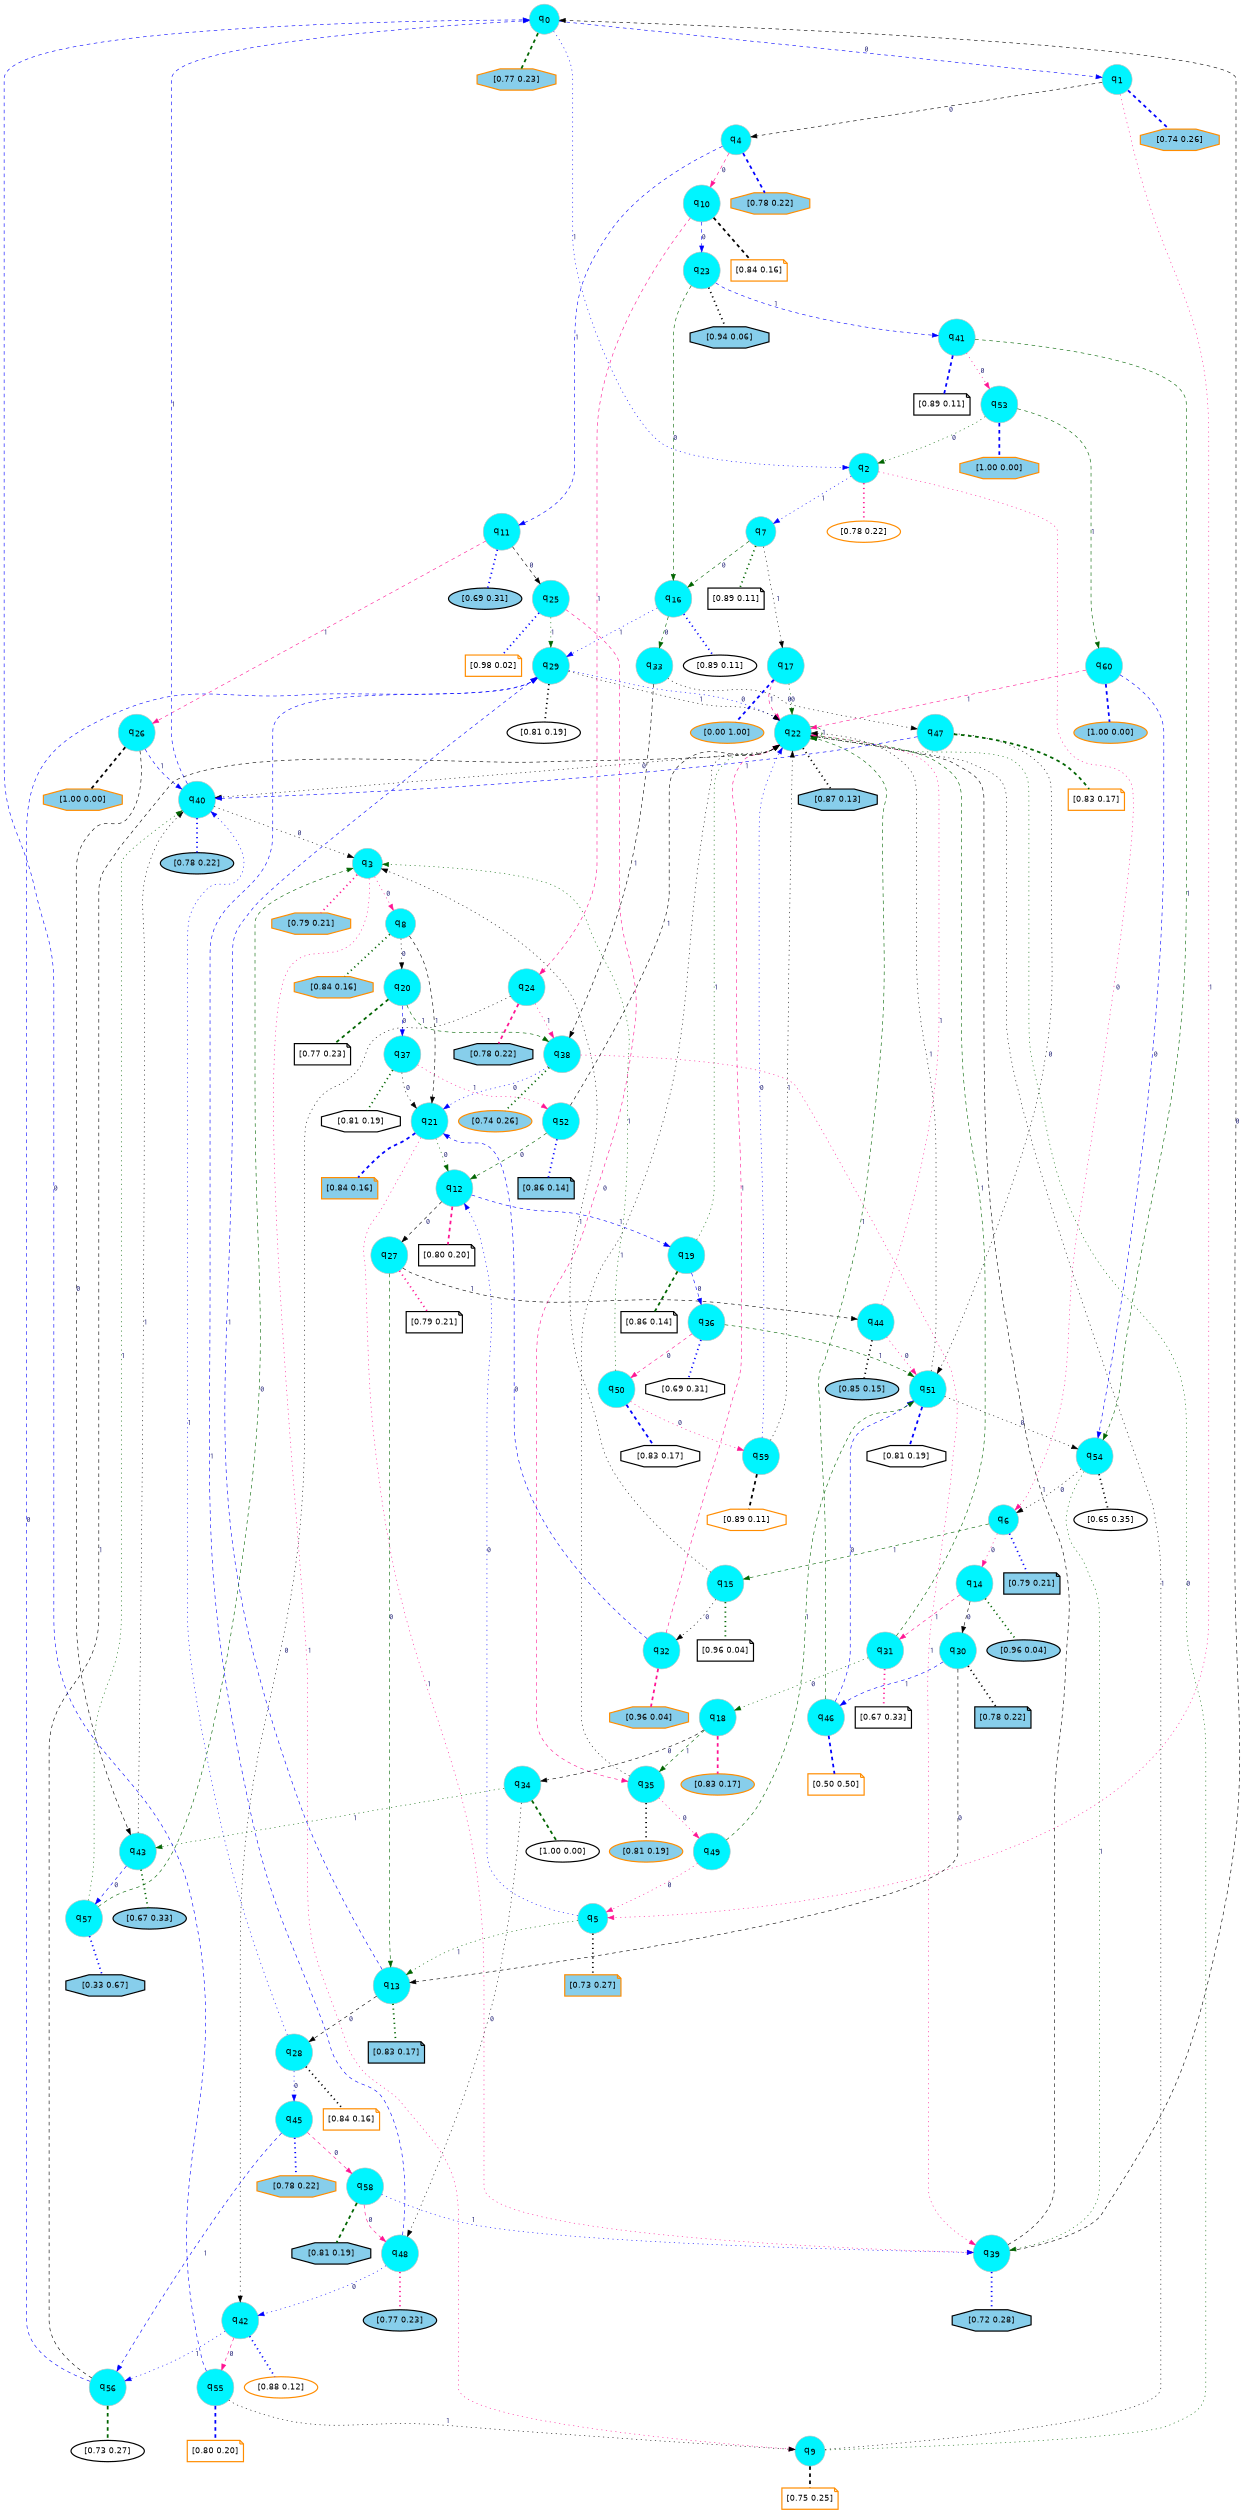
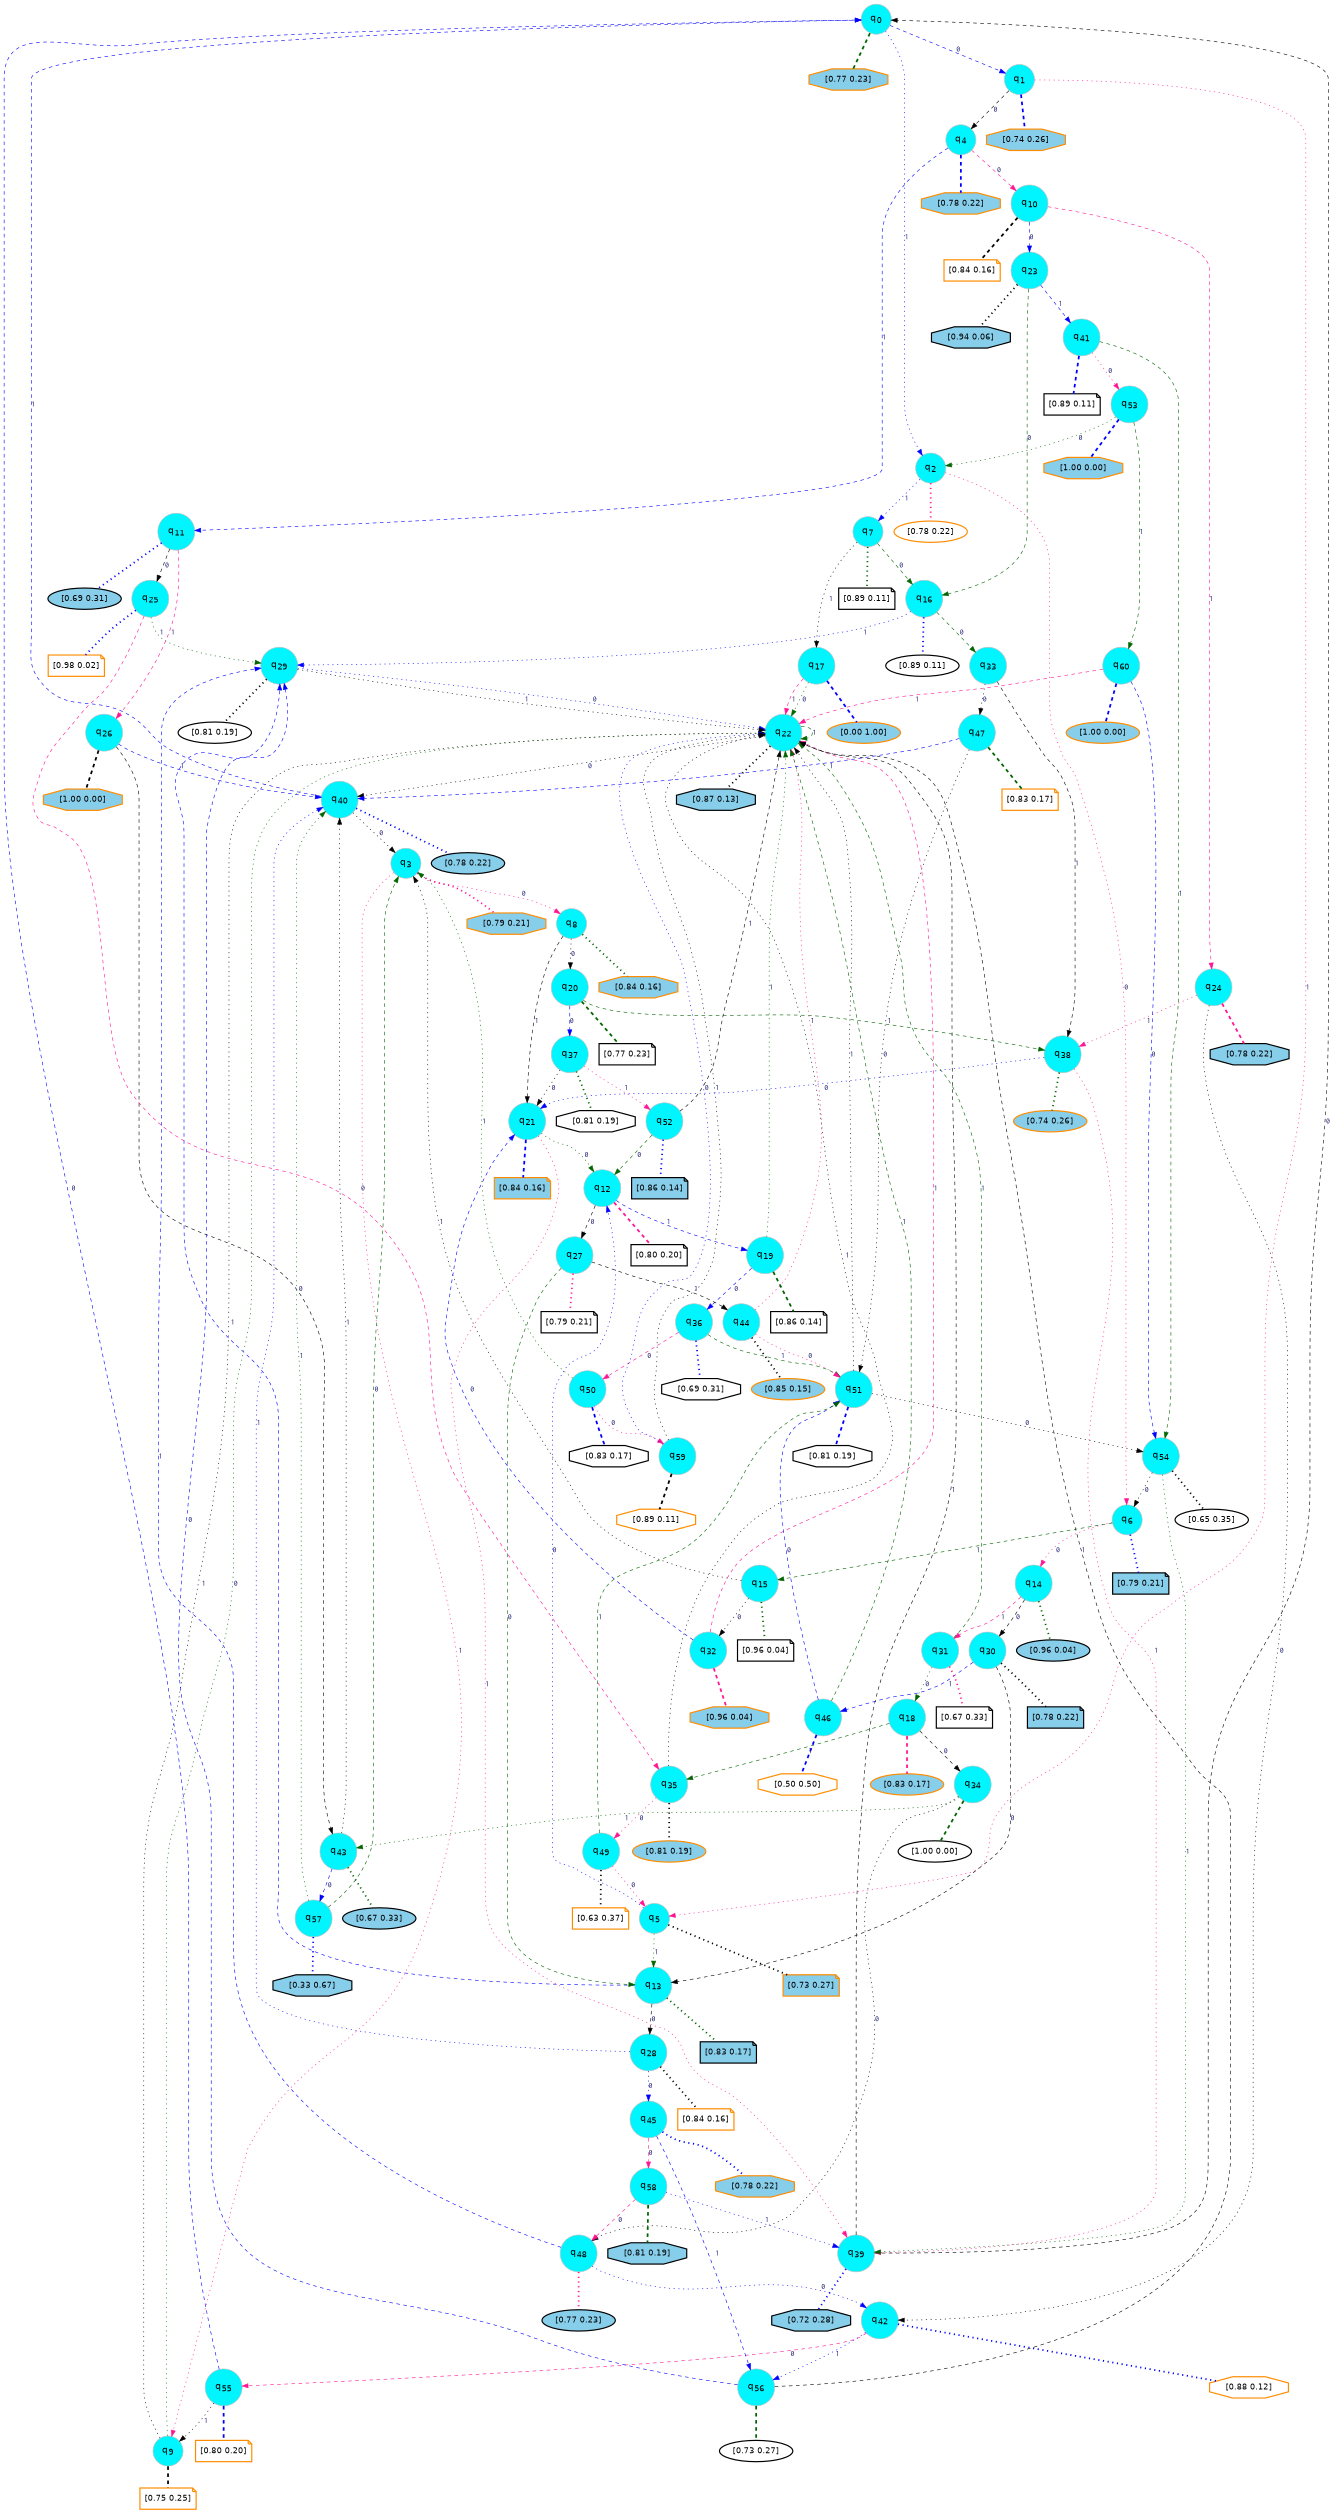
node "[0.85 0.15]": color black -> darkorange
node "[0.50 0.50]": shape note -> octagon
node "[0.63 0.37]": added
node "[0.88 0.12]": shape ellipse -> octagon
